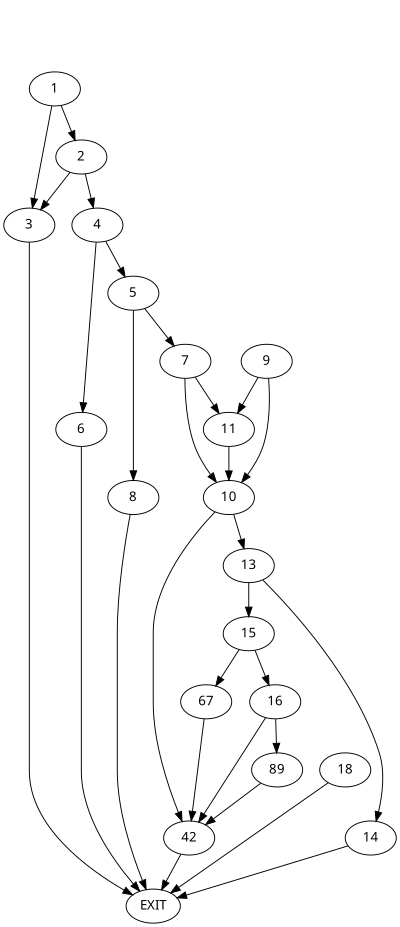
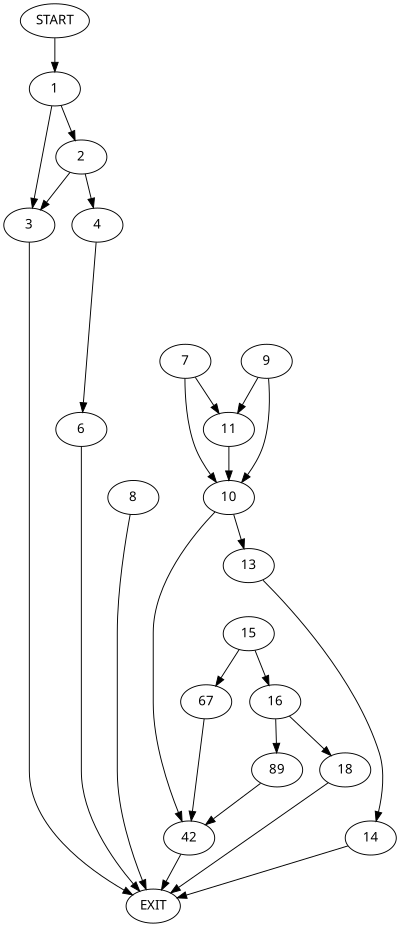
node "START": added
node "5": removed
edge "13" -> "15": removed
edge "16" -> "42": now "16" -> "18"
